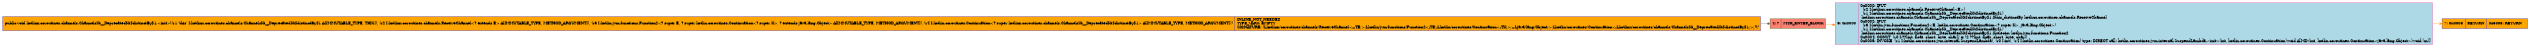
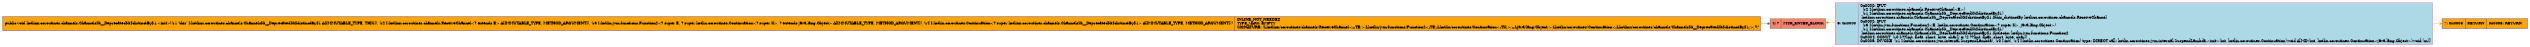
node "7: 0x0008": text "0x5008: RETURN" -> "0x0008: RETURN"
edge "4: ?" -> "6: 0x0000": reversed
